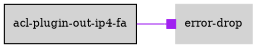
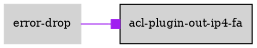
edge "acl-plugin-out-ip4-fa" -> "error-drop": reversed
